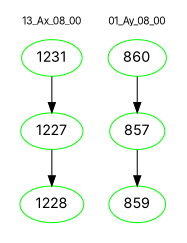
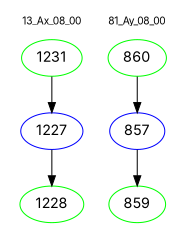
cluster "01_Ay_08_00": label "01_Ay_08_00" -> "81_Ay_08_00"
node "1227": color green -> blue
node "857": color green -> blue
